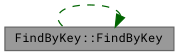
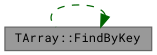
node "FindByKey::FindByKey": label "FindByKey::FindByKey" -> "TArray::FindByKey"
